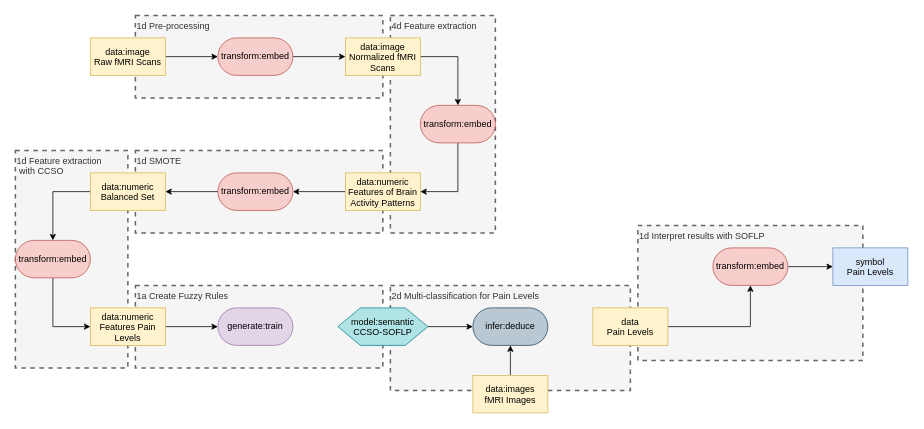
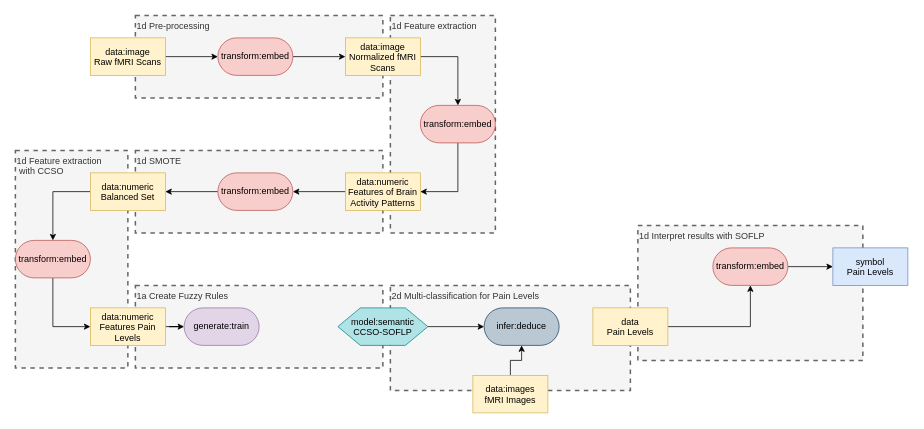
node "4d Feature extraction": label "4d Feature extraction" -> "1d Feature extraction"
node "generate:train": moved (255, 327) -> (222, 327)
node "infer:deduce": moved (510, 327) -> (522, 327)
